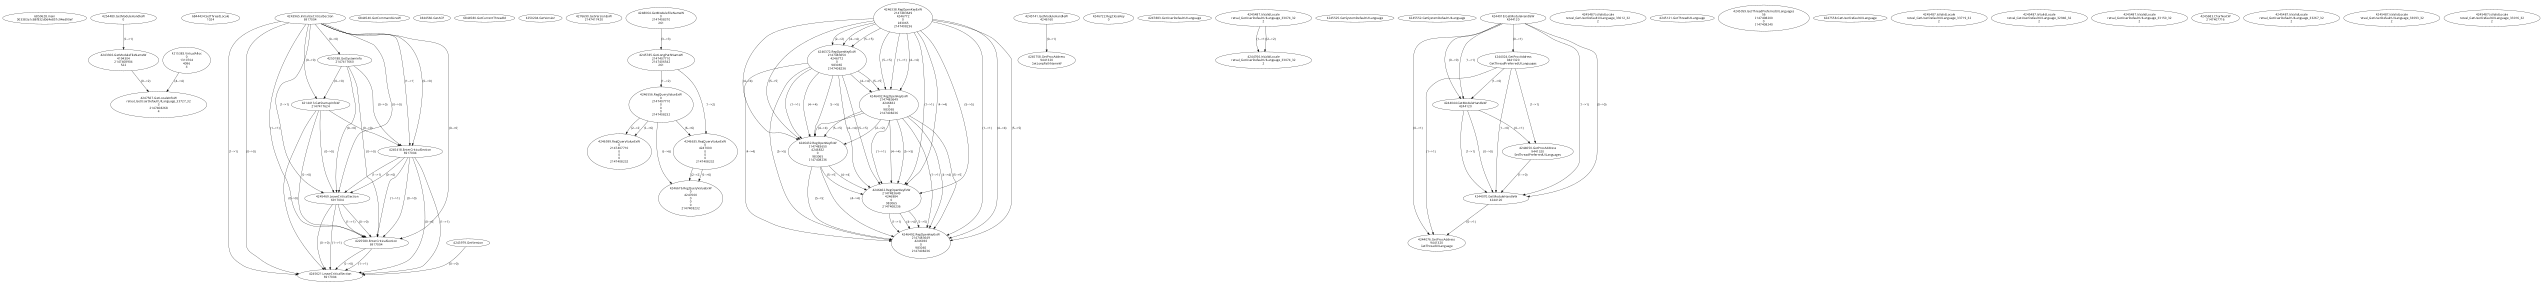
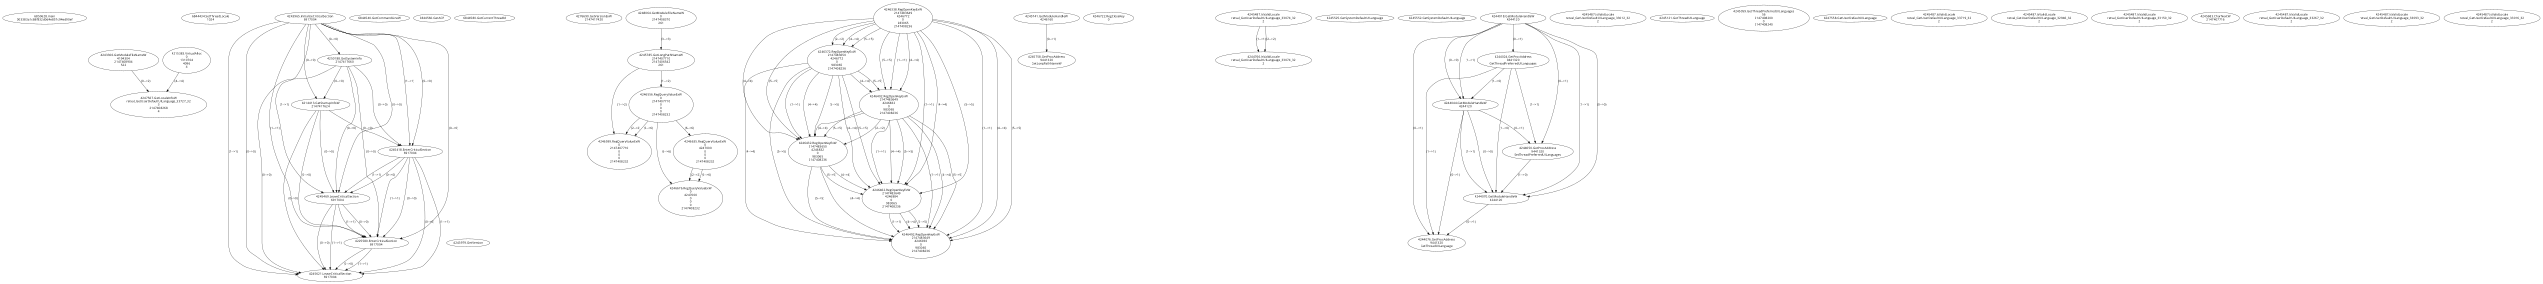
node "4254480.GetModuleHandleW 0": removed
node "4250204.GetVersion": removed
node "4247883.GetUserDefaultUILanguage": removed
edge "4244018.GetModuleHandleW 4244120" -> "4244050.GetProcAddress 9441320 SetThreadPreferredUILanguages": added, label "(0-->1)"
edge "4245785.GetLongPathNameW 2147407710 2147406542 261" -> "4246635.RegQueryValueExW 0 4247000 0 0 0 2147408232": now "4245785.GetLongPathNameW 2147407710 2147406542 261" -> "4246599.RegQueryValueExW 0 2147407710 0 0 0 2147408232"
edge "4244044.GetModuleHandleW 4244120" -> "4244076.GetProcAddress 9441320 GetThreadUILanguage": added, label "(0-->1)"
edge "4243979.GetVersion" -> "4245621.LeaveCriticalSection 6917004": now "4250188.GetSystemInfo 2147417660" -> "4245621.LeaveCriticalSection 6917004"
